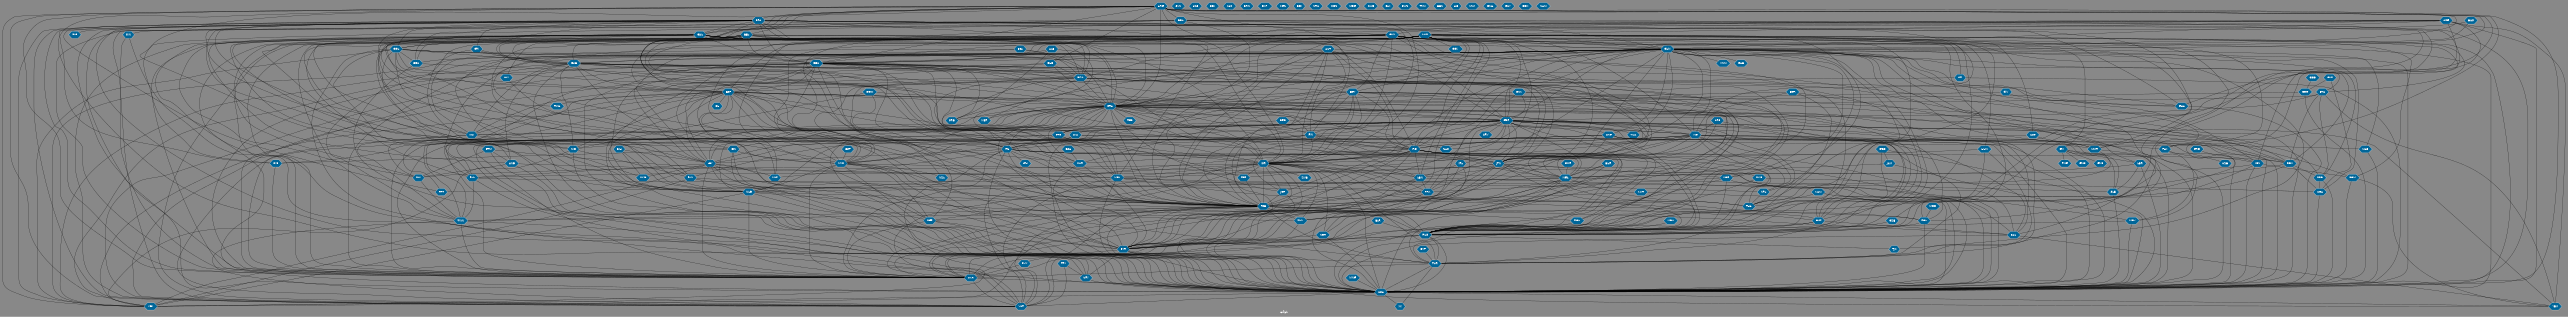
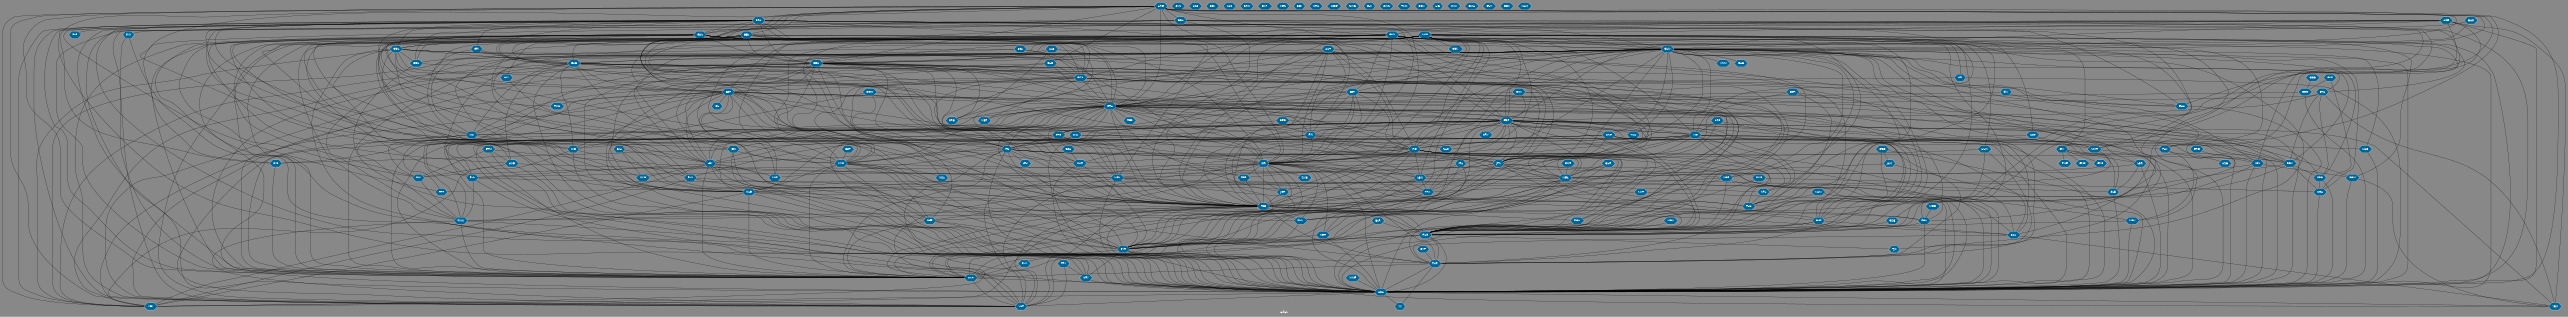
node "MOZ": removed
